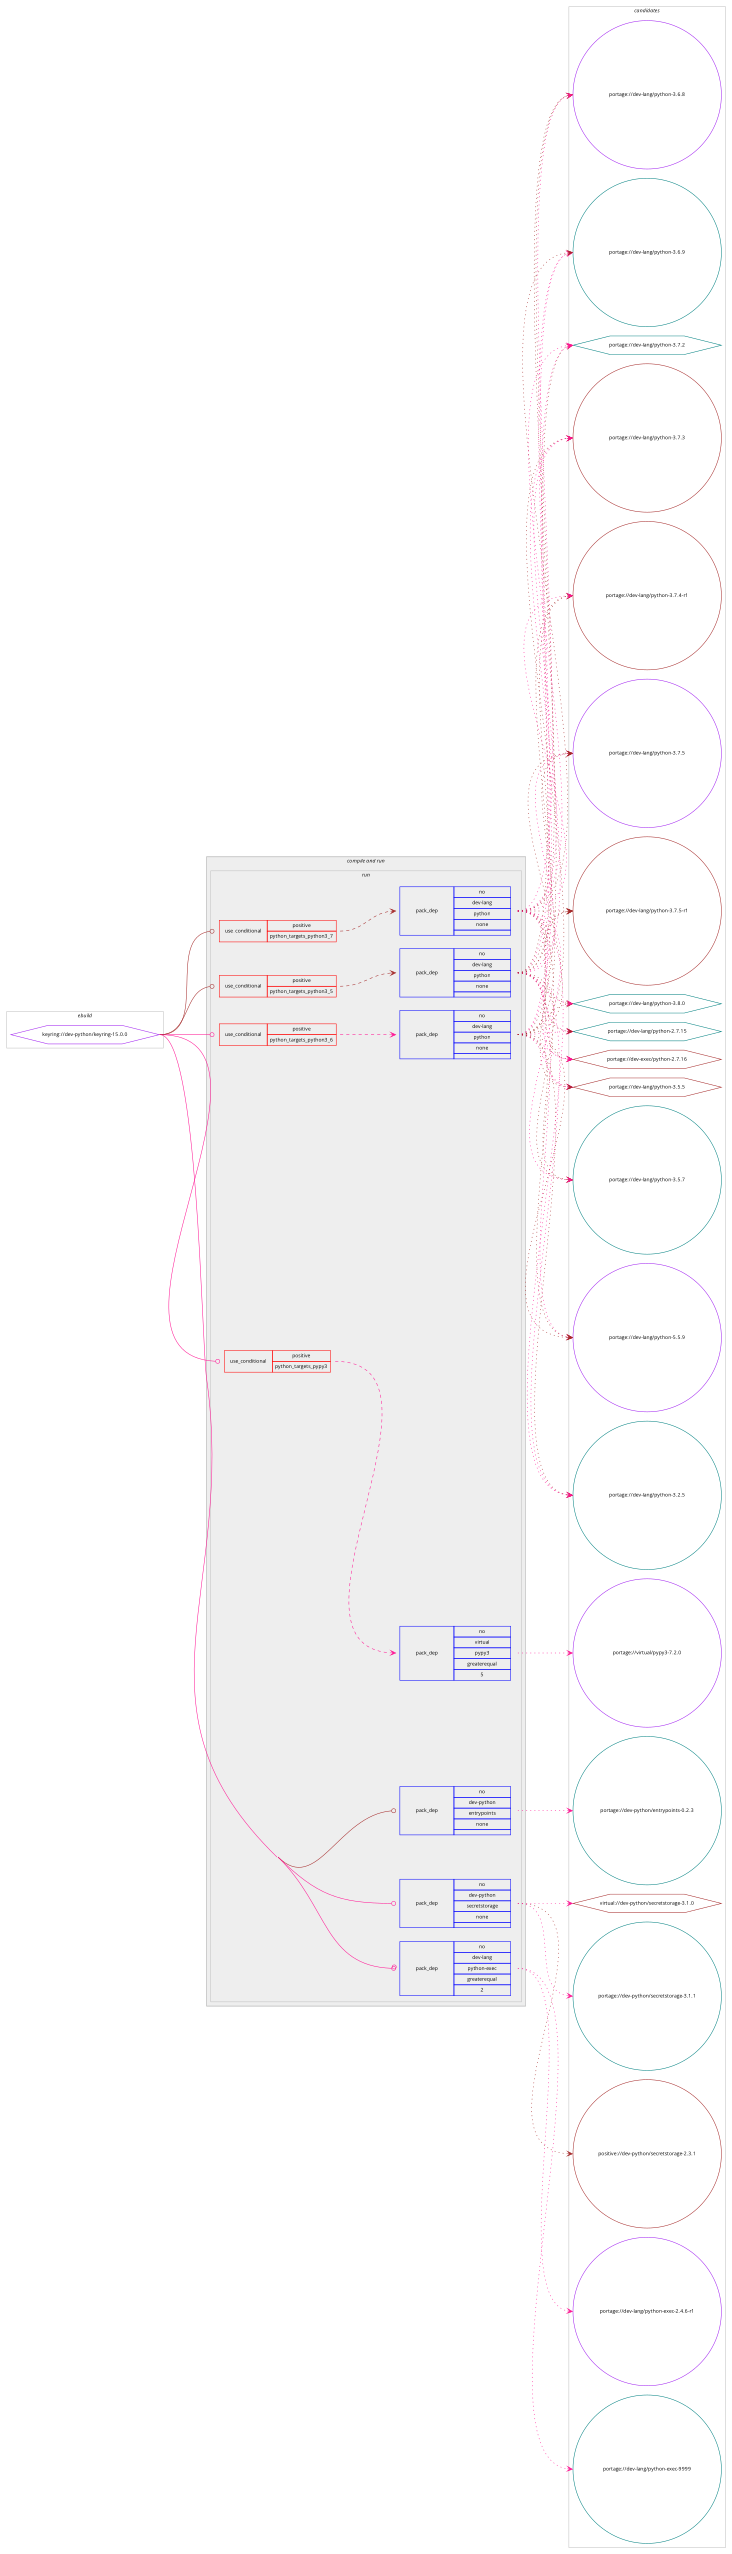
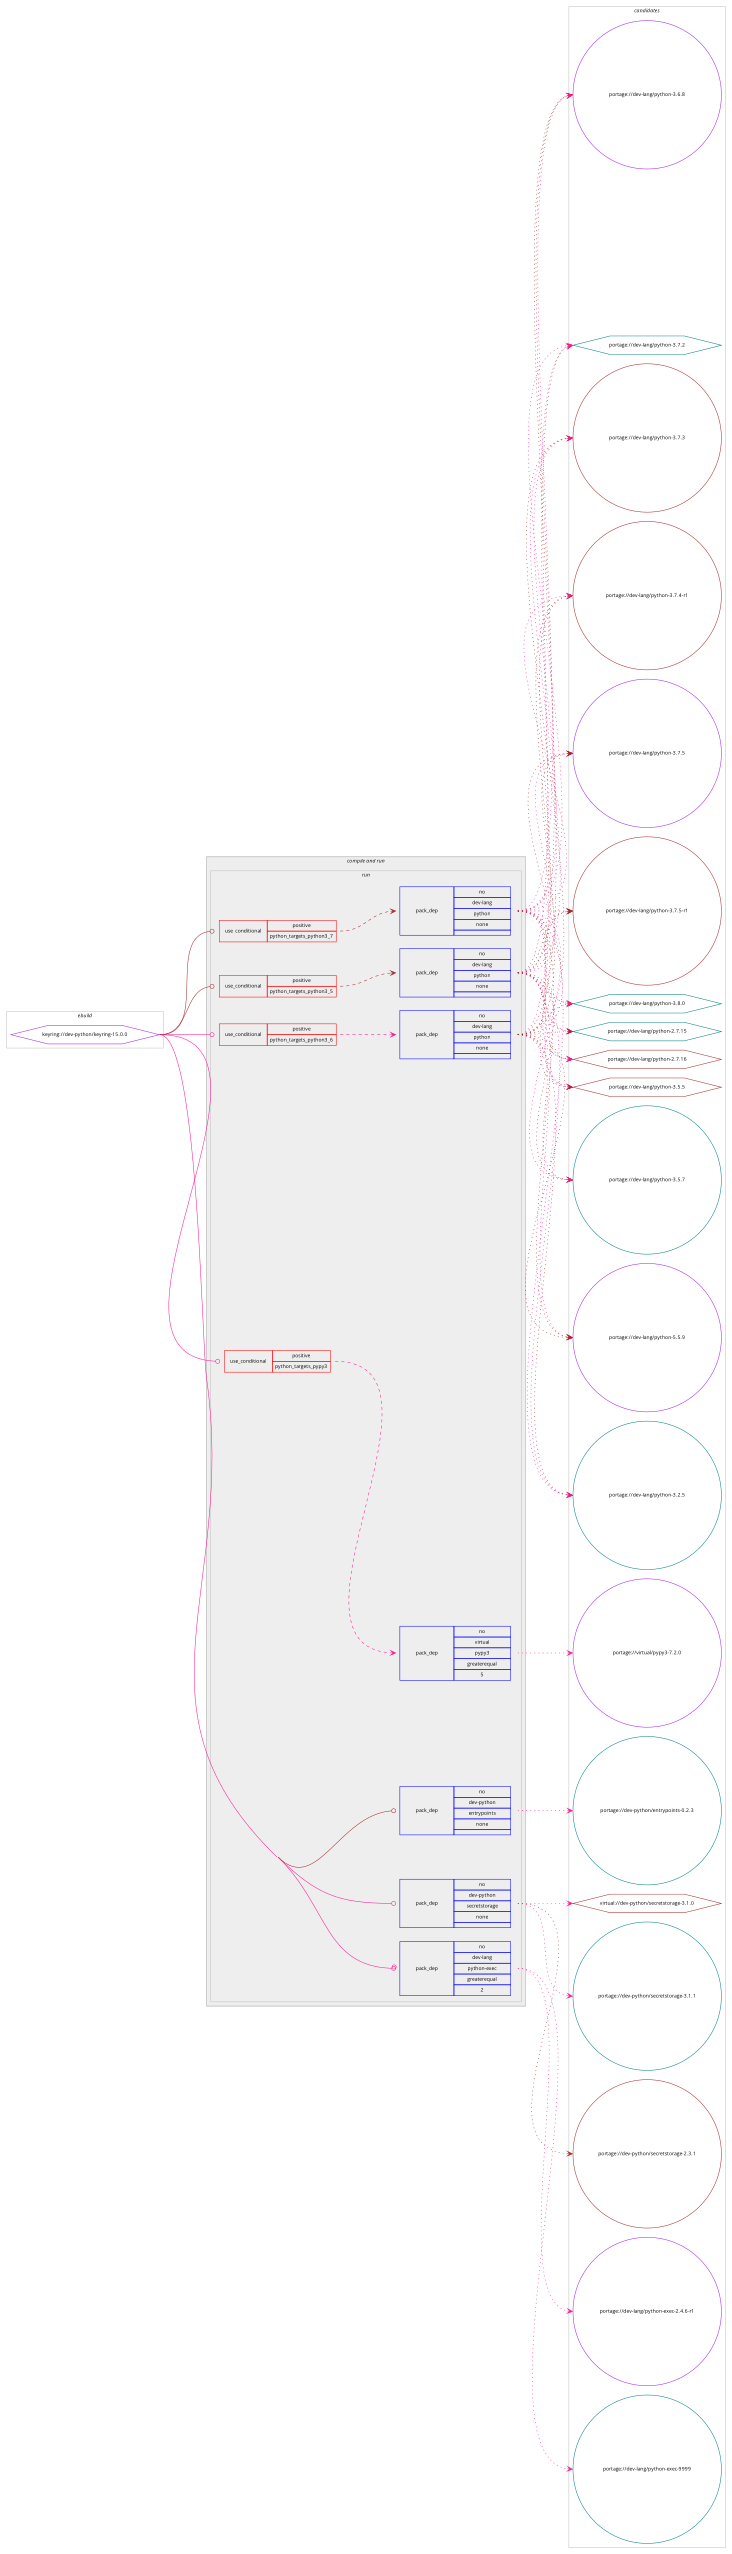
node "portage://dev-lang/python-3.6.9": removed
node "portage://dev-exec/python-2.7.16": label "portage://dev-exec/python-2.7.16" -> "portage://dev-lang/python-2.7.16"
node "positive://dev-python/secretstorage-2.3.1": label "positive://dev-python/secretstorage-2.3.1" -> "portage://dev-python/secretstorage-2.3.1"
